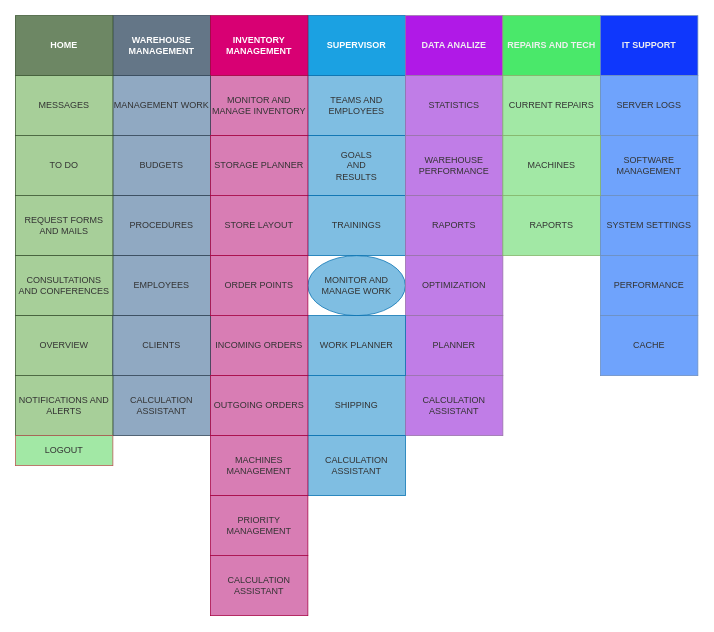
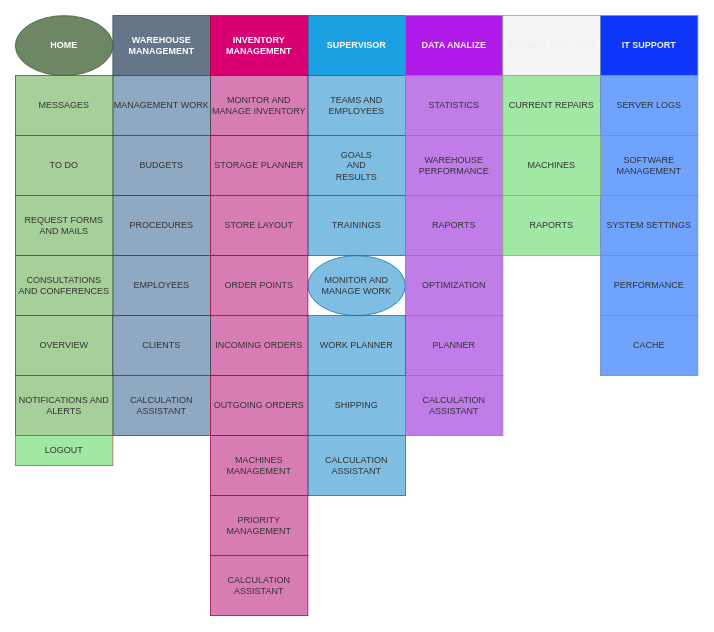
node "HOME": shape rectangle -> ellipse
node "REPAIRS AND TECH": fillcolor #4ae86a -> #f5f5f5
